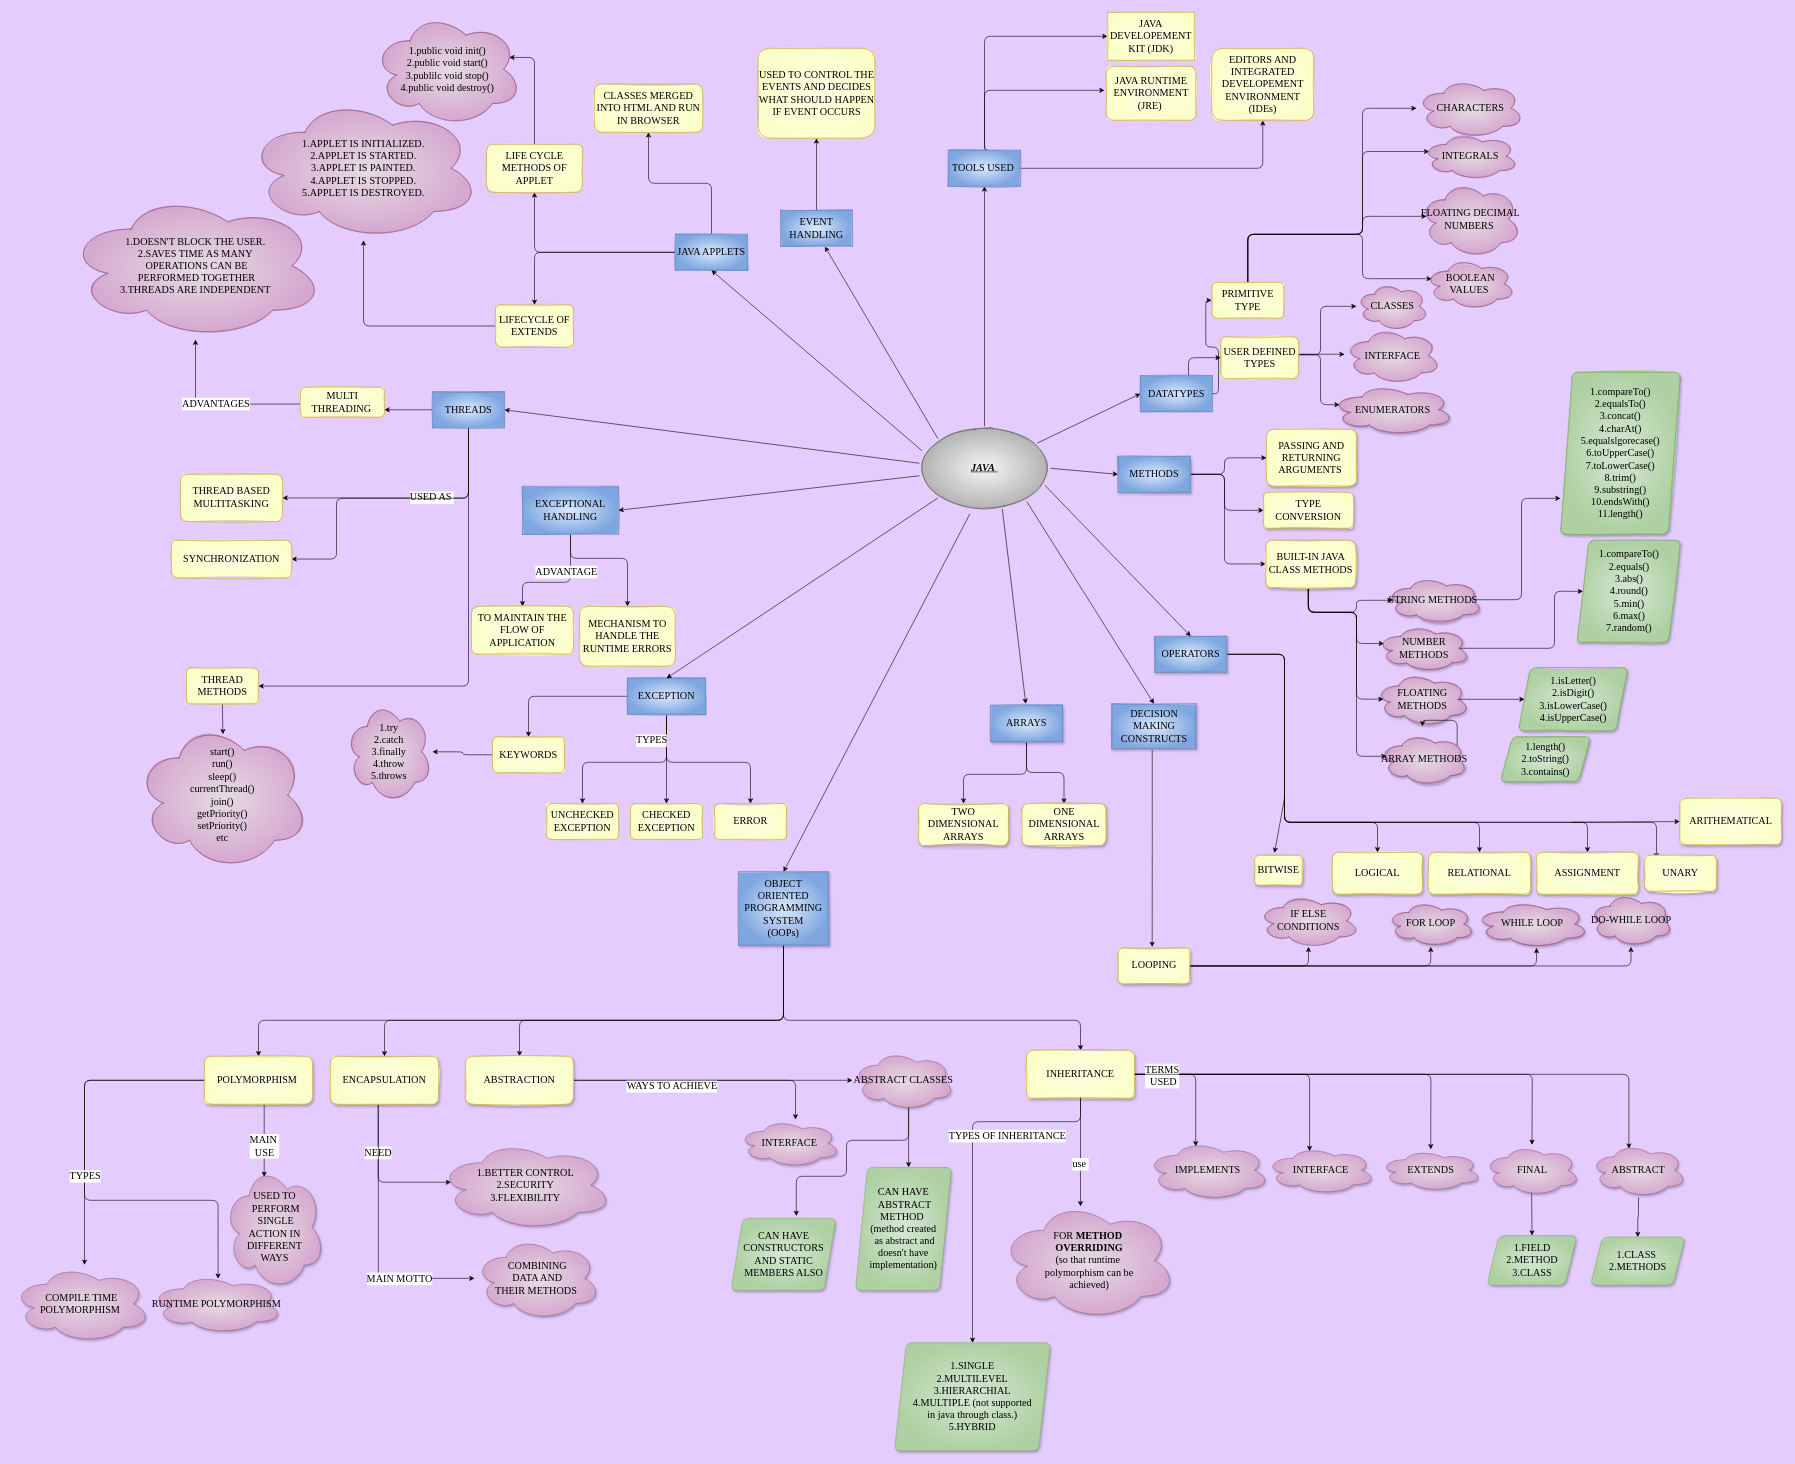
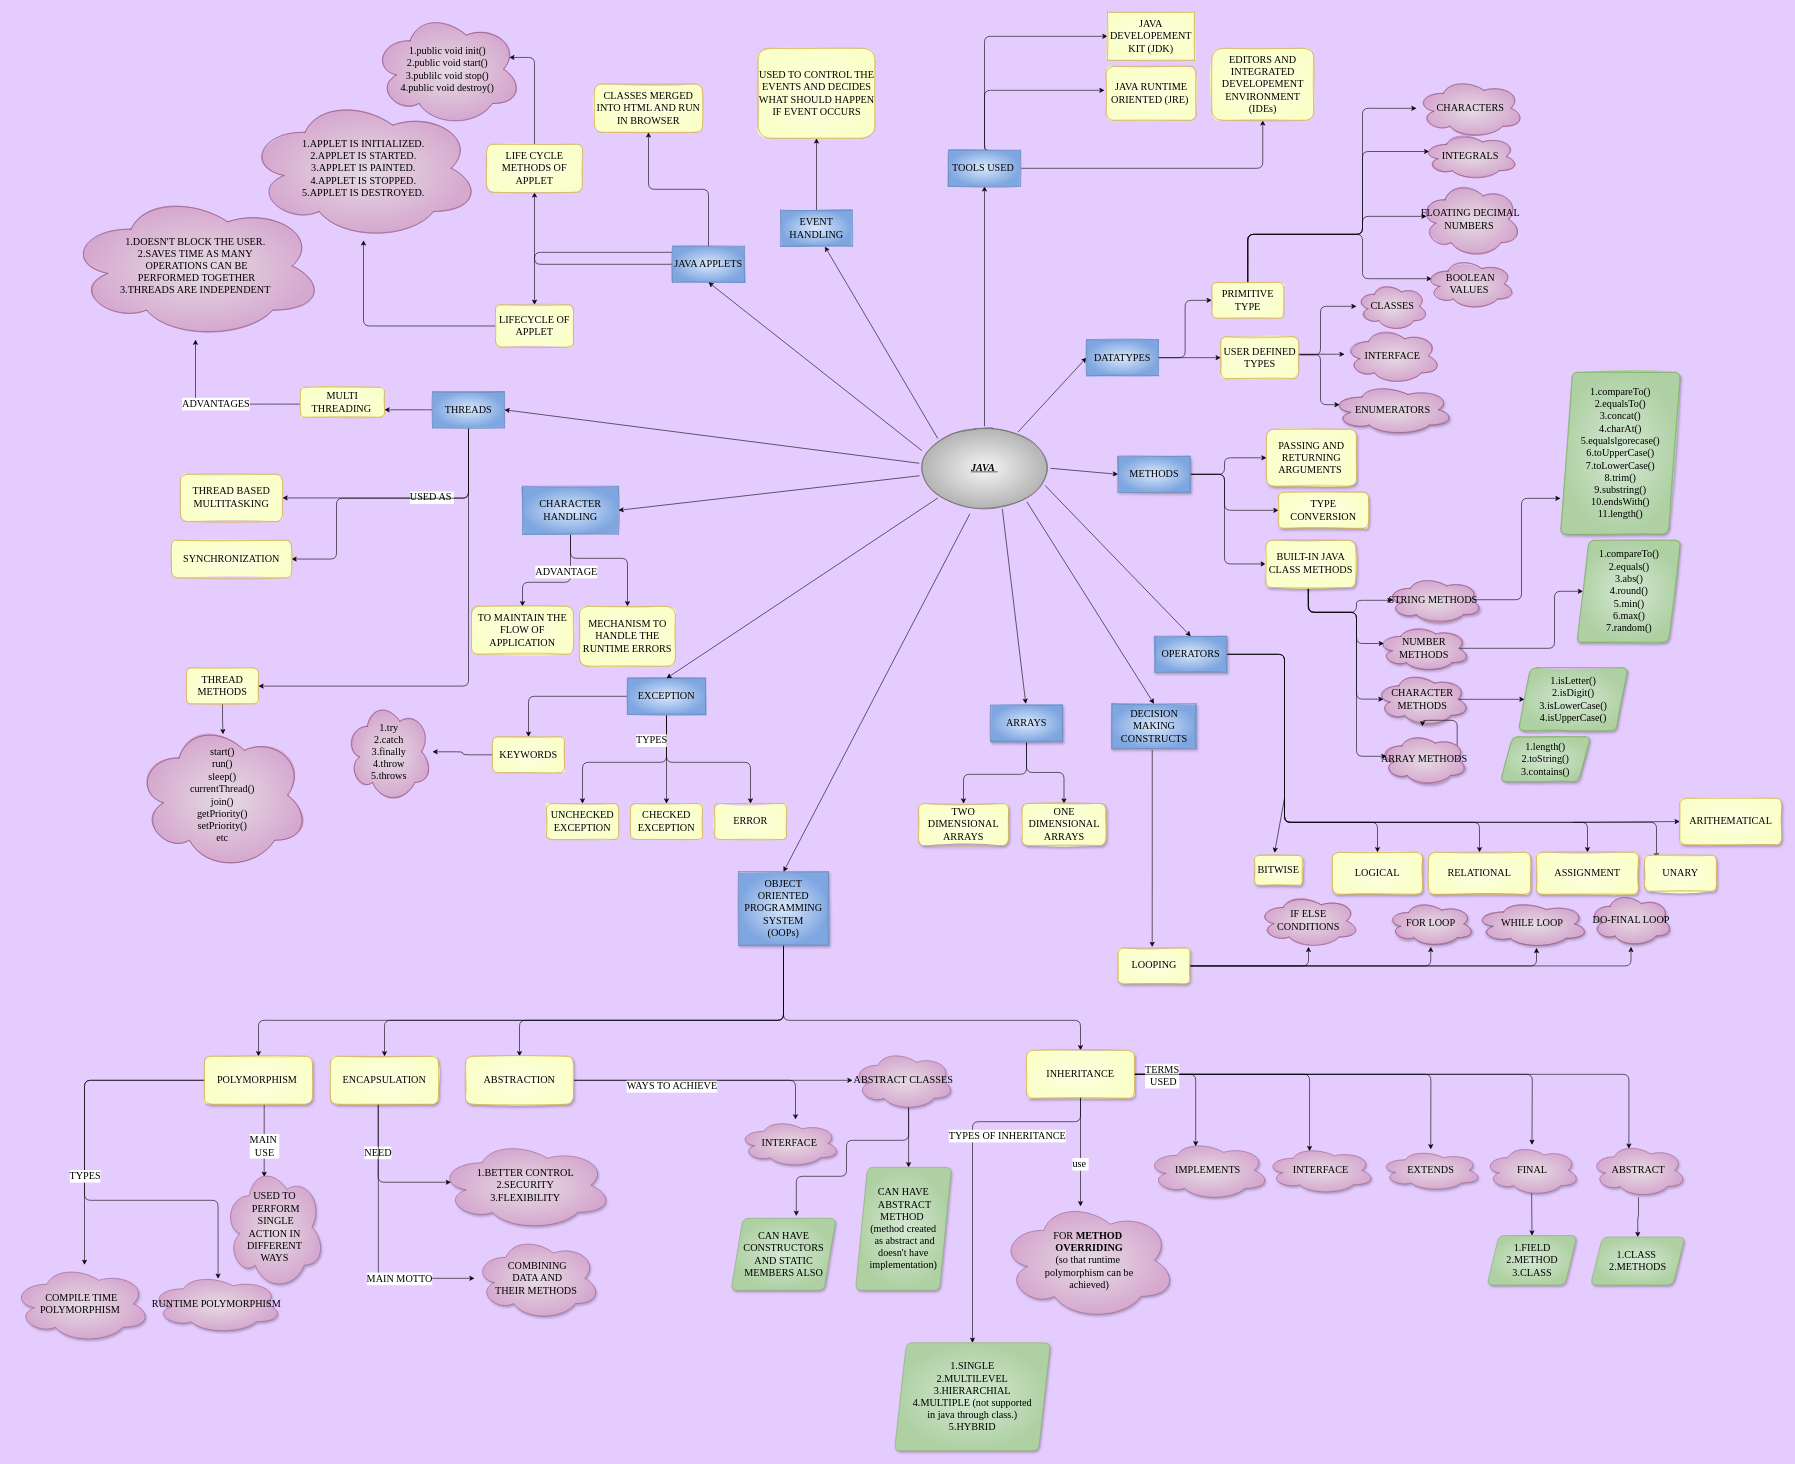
node "JAVA RUNTIME ENVIRONMENT (JRE)": label "JAVA RUNTIME ENVIRONMENT (JRE)" -> "JAVA RUNTIME ORIENTED (JRE)"
node "JAVA APPLETS": moved (711, 252) -> (708, 264)
node "LIFECYCLE OF EXTENDS": label "LIFECYCLE OF EXTENDS" -> "LIFECYCLE OF APPLET"
node "DATATYPES": moved (1176, 394) -> (1122, 358)
node "EXCEPTIONAL HANDLING": label "EXCEPTIONAL HANDLING" -> "CHARACTER HANDLING"
node "TYPE CONVERSION": moved (1308, 510) -> (1323, 510)
node "FLOATING METHODS": label "FLOATING METHODS" -> "CHARACTER METHODS"
node "DO-WHILE LOOP": label "DO-WHILE LOOP" -> "DO-FINAL LOOP"
